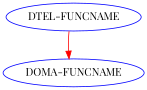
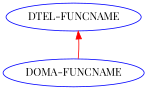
edge "DTEL-FUNCNAME" -> "DOMA-FUNCNAME": reversed
